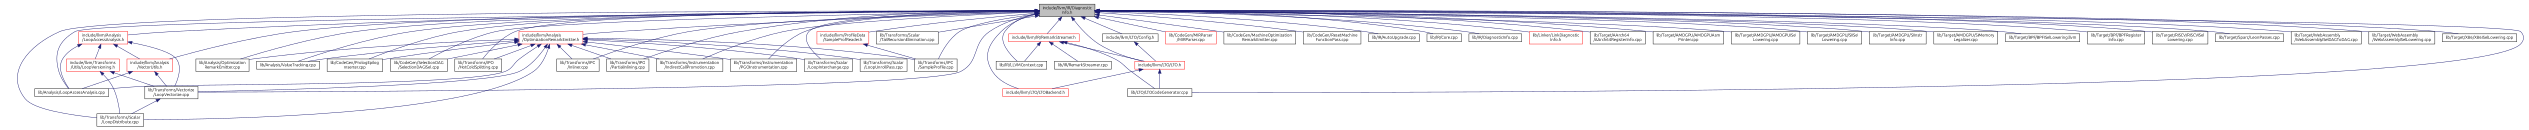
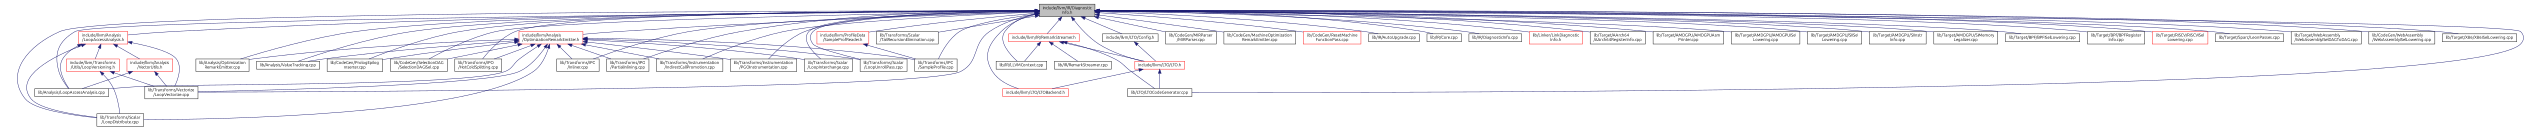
edge "include/llvm/Analysis /VectorUtils.h" -> "include/llvm/IR/Diagnostic Info.h": now "lib/Transforms/Scalar /LoopUnrollPass.cpp" -> "include/llvm/IR/Diagnostic Info.h"
node "lib/CodeGen/MIRParser /MIRParser.cpp": color red -> black
node "lib/CodeGen/ResetMachine FunctionPass.cpp": color black -> red
node "lib/Target/BPF/BPFISelLowering.llvm": label "lib/Target/BPF/BPFISelLowering.llvm" -> "lib/Target/BPF/BPFISelLowering.cpp"
node "lib/Target/RISCV/RISCVISel Lowering.cpp": color black -> red
node "lib/Target/WebAssembly /WebAssemblyISelLowering.cpp": label "lib/Target/WebAssembly /WebAssemblyISelLowering.cpp" -> "lib/CodeGen/WebAssembly /WebAssemblyISelLowering.cpp"
edge "lib/Transforms/Scalar /LoopDistribute.cpp" -> "lib/Transforms/Vectorize /LoopVectorize.cpp": now "lib/Transforms/Scalar /LoopDistribute.cpp" -> "include/llvm/Analysis /LoopAccessAnalysis.h"
